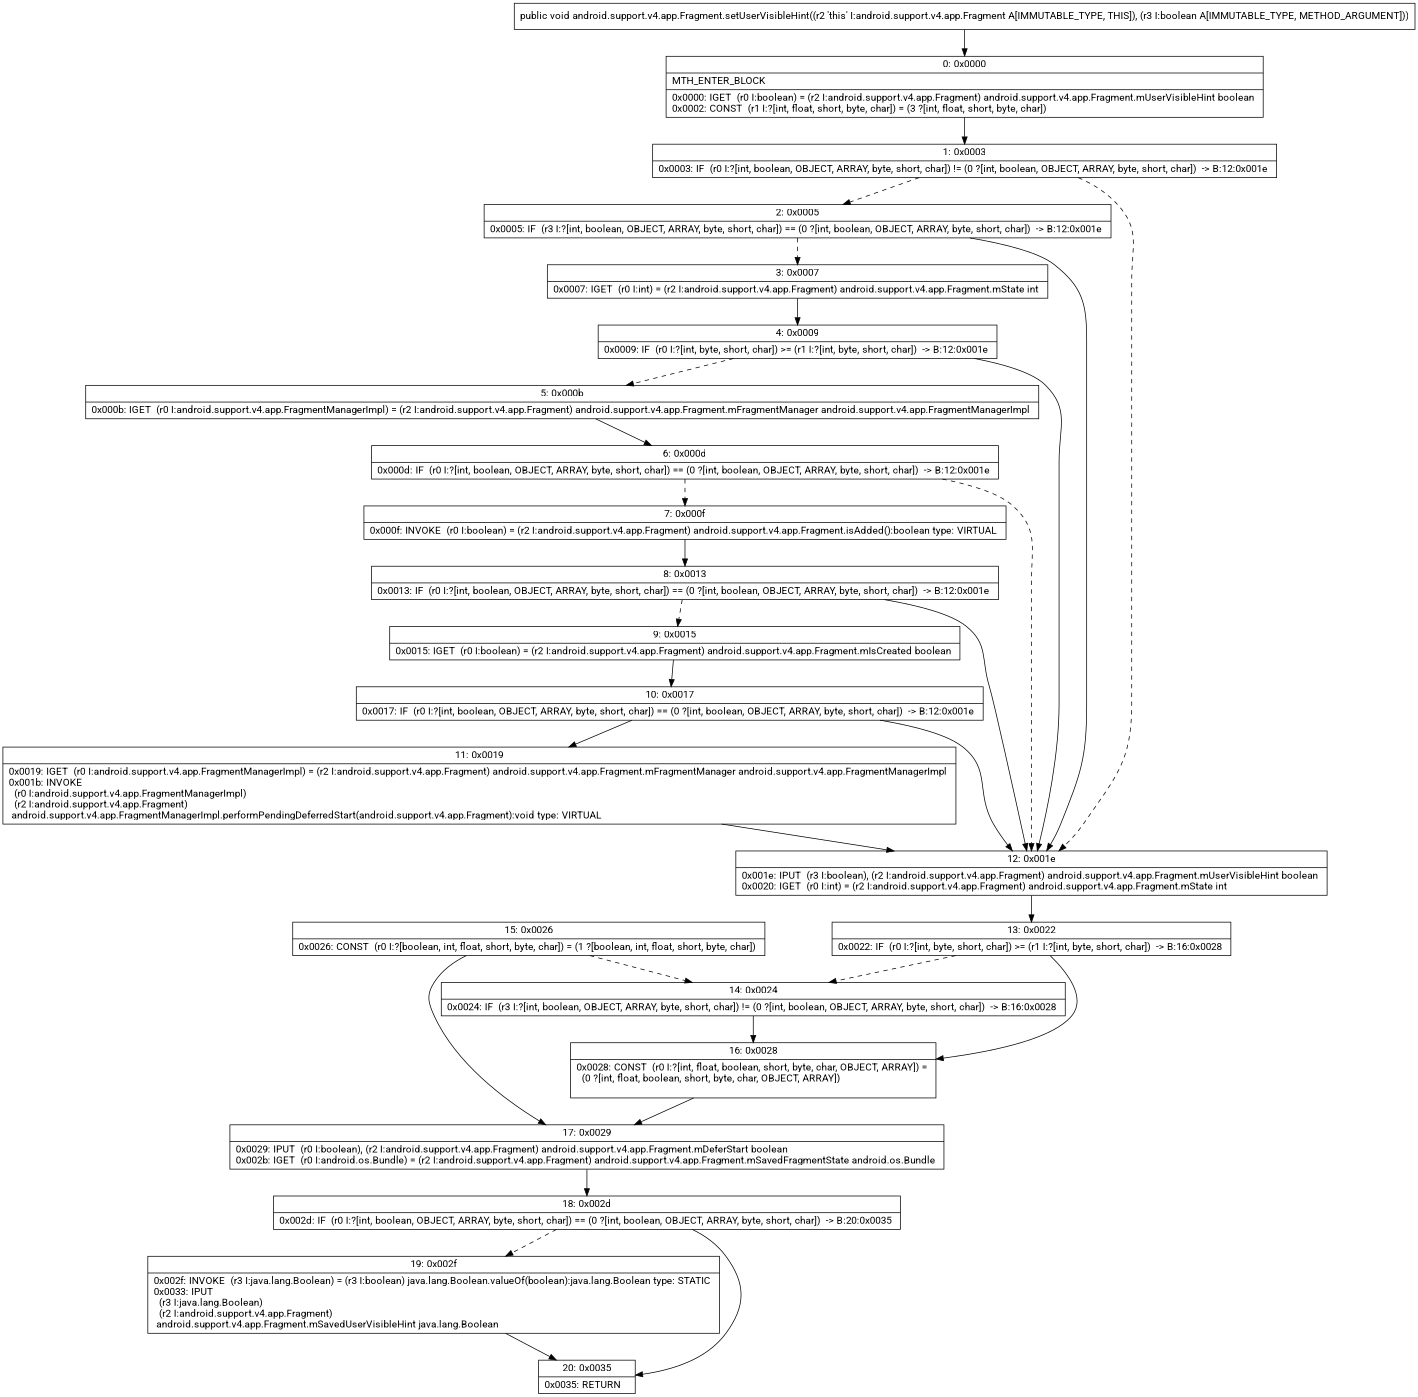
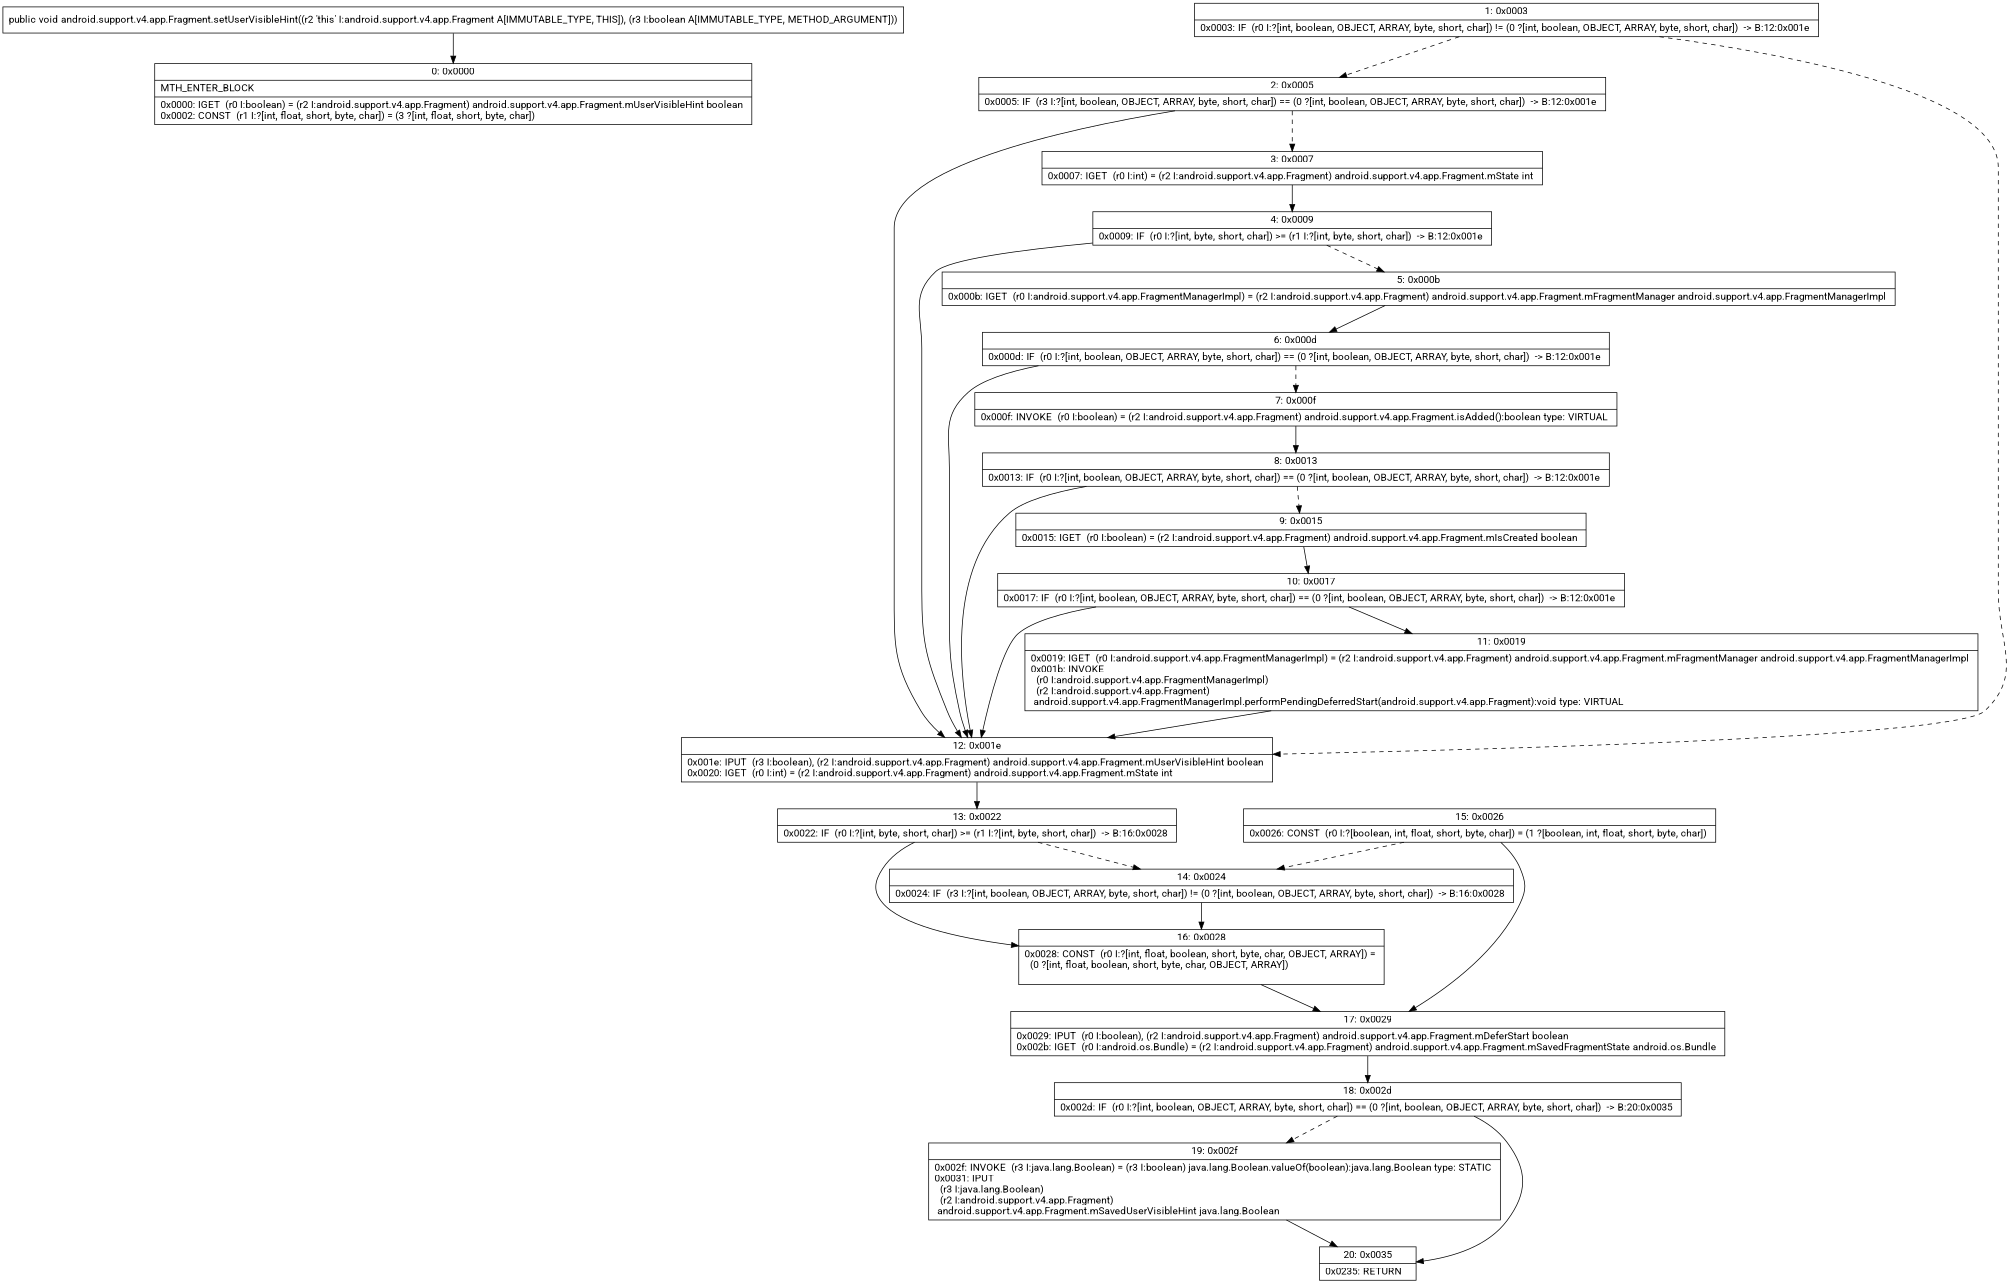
edge "0: 0x0000" -> "1: 0x0003": removed
edge "6: 0x000d" -> "12: 0x001e": style dashed -> solid
node "19: 0x002f": text "0x0033: IPUT" -> "0x0031: IPUT"
node "20: 0x0035": text "0x0035: RETURN" -> "0x0235: RETURN"
